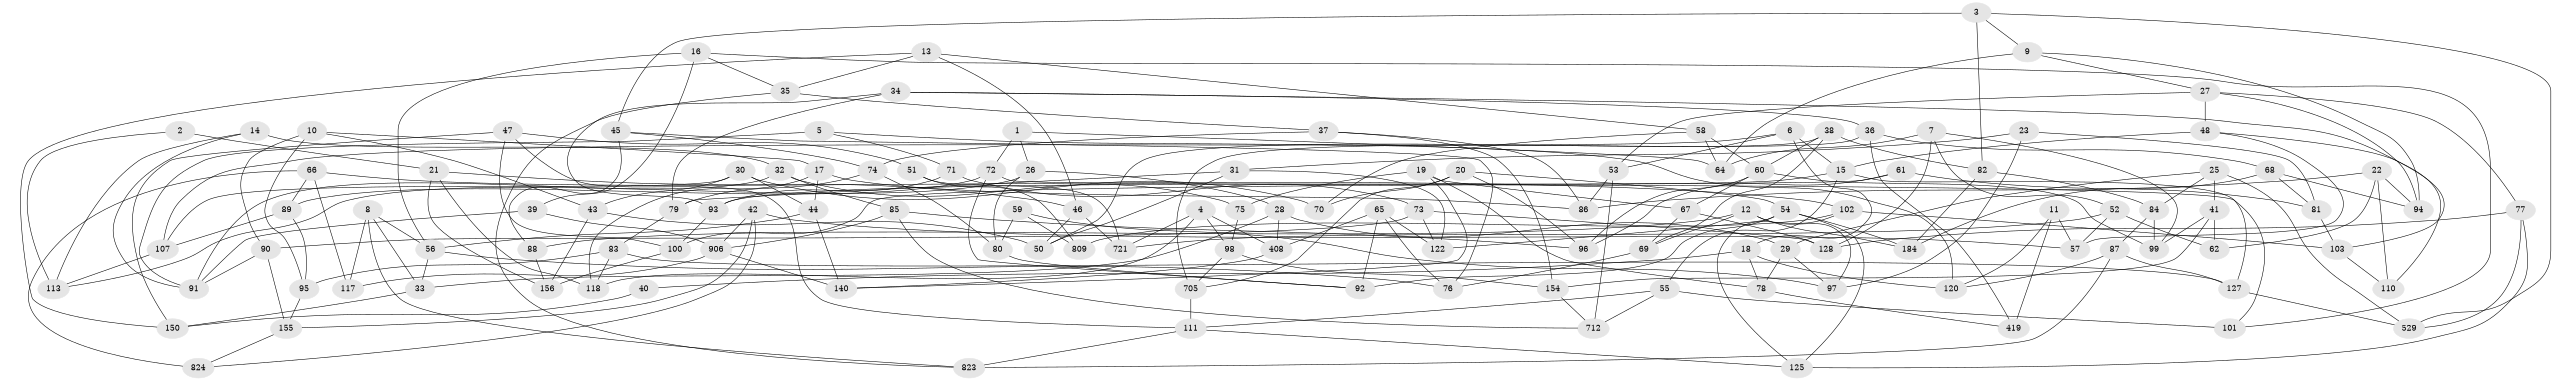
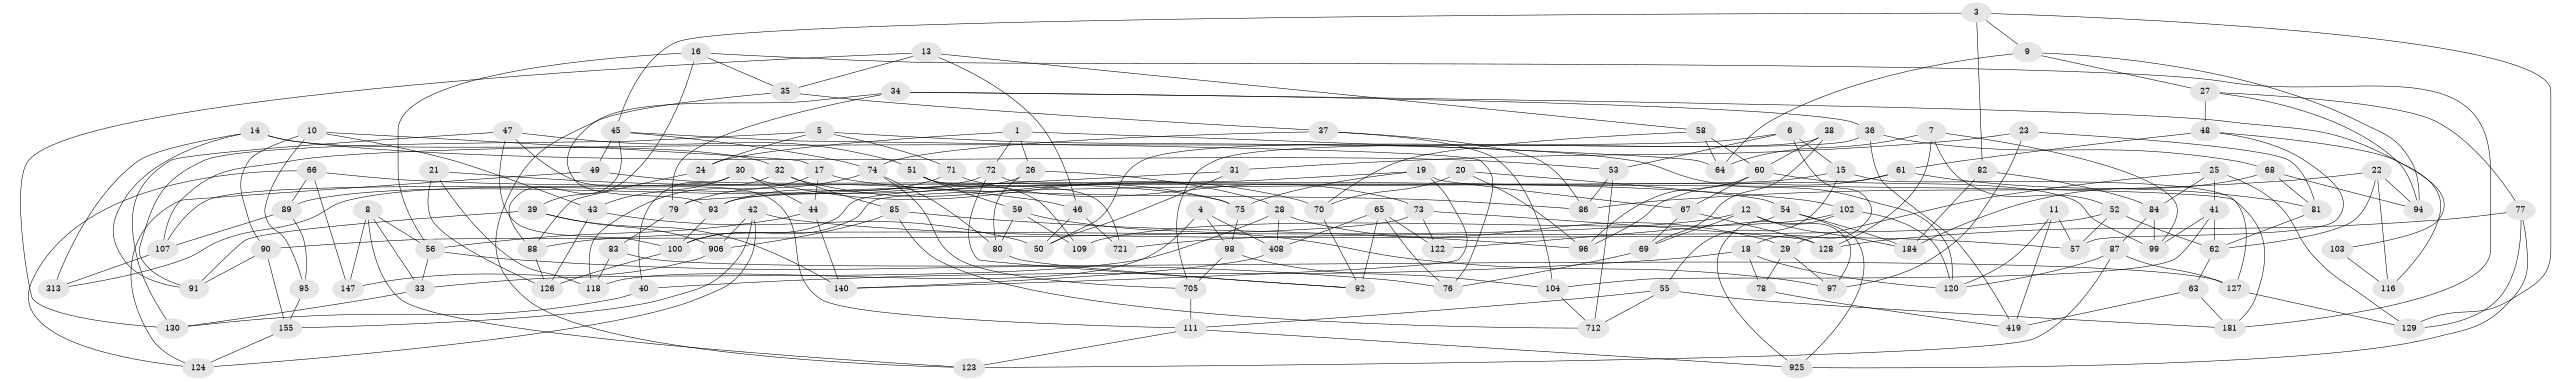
edge "27" -- "53": now "14" -- "53"
node "2": removed
edge "48" -- "15": now "48" -- "61"
edge "38" -- "82": removed
node "49": added
node "24": added
edge "31" -- "122": removed
edge "32" -- "91": now "32" -- "40"
edge "51" -- "59": added
edge "20" -- "705": now "74" -- "705"
edge "4" -- "721": removed
edge "102" -- "103": now "102" -- "120"
edge "81" -- "103": now "81" -- "62"
node "809": label "809" -> "109"
edge "19" -- "78": now "19" -- "100"
edge "83" -- "95": removed
edge "906" -- "140": now "39" -- "140"
edge "54" -- "92": now "70" -- "92"
node "113": label "113" -> "313"
node "117": label "117" -> "147"
node "156": label "156" -> "126"
node "154": label "154" -> "104"
node "63": added
node "110": label "110" -> "116"
node "150": label "150" -> "130"
node "101": label "101" -> "181"
node "529": label "529" -> "129"
node "824": label "824" -> "124"
node "823": label "823" -> "123"
node "125": label "125" -> "925"
